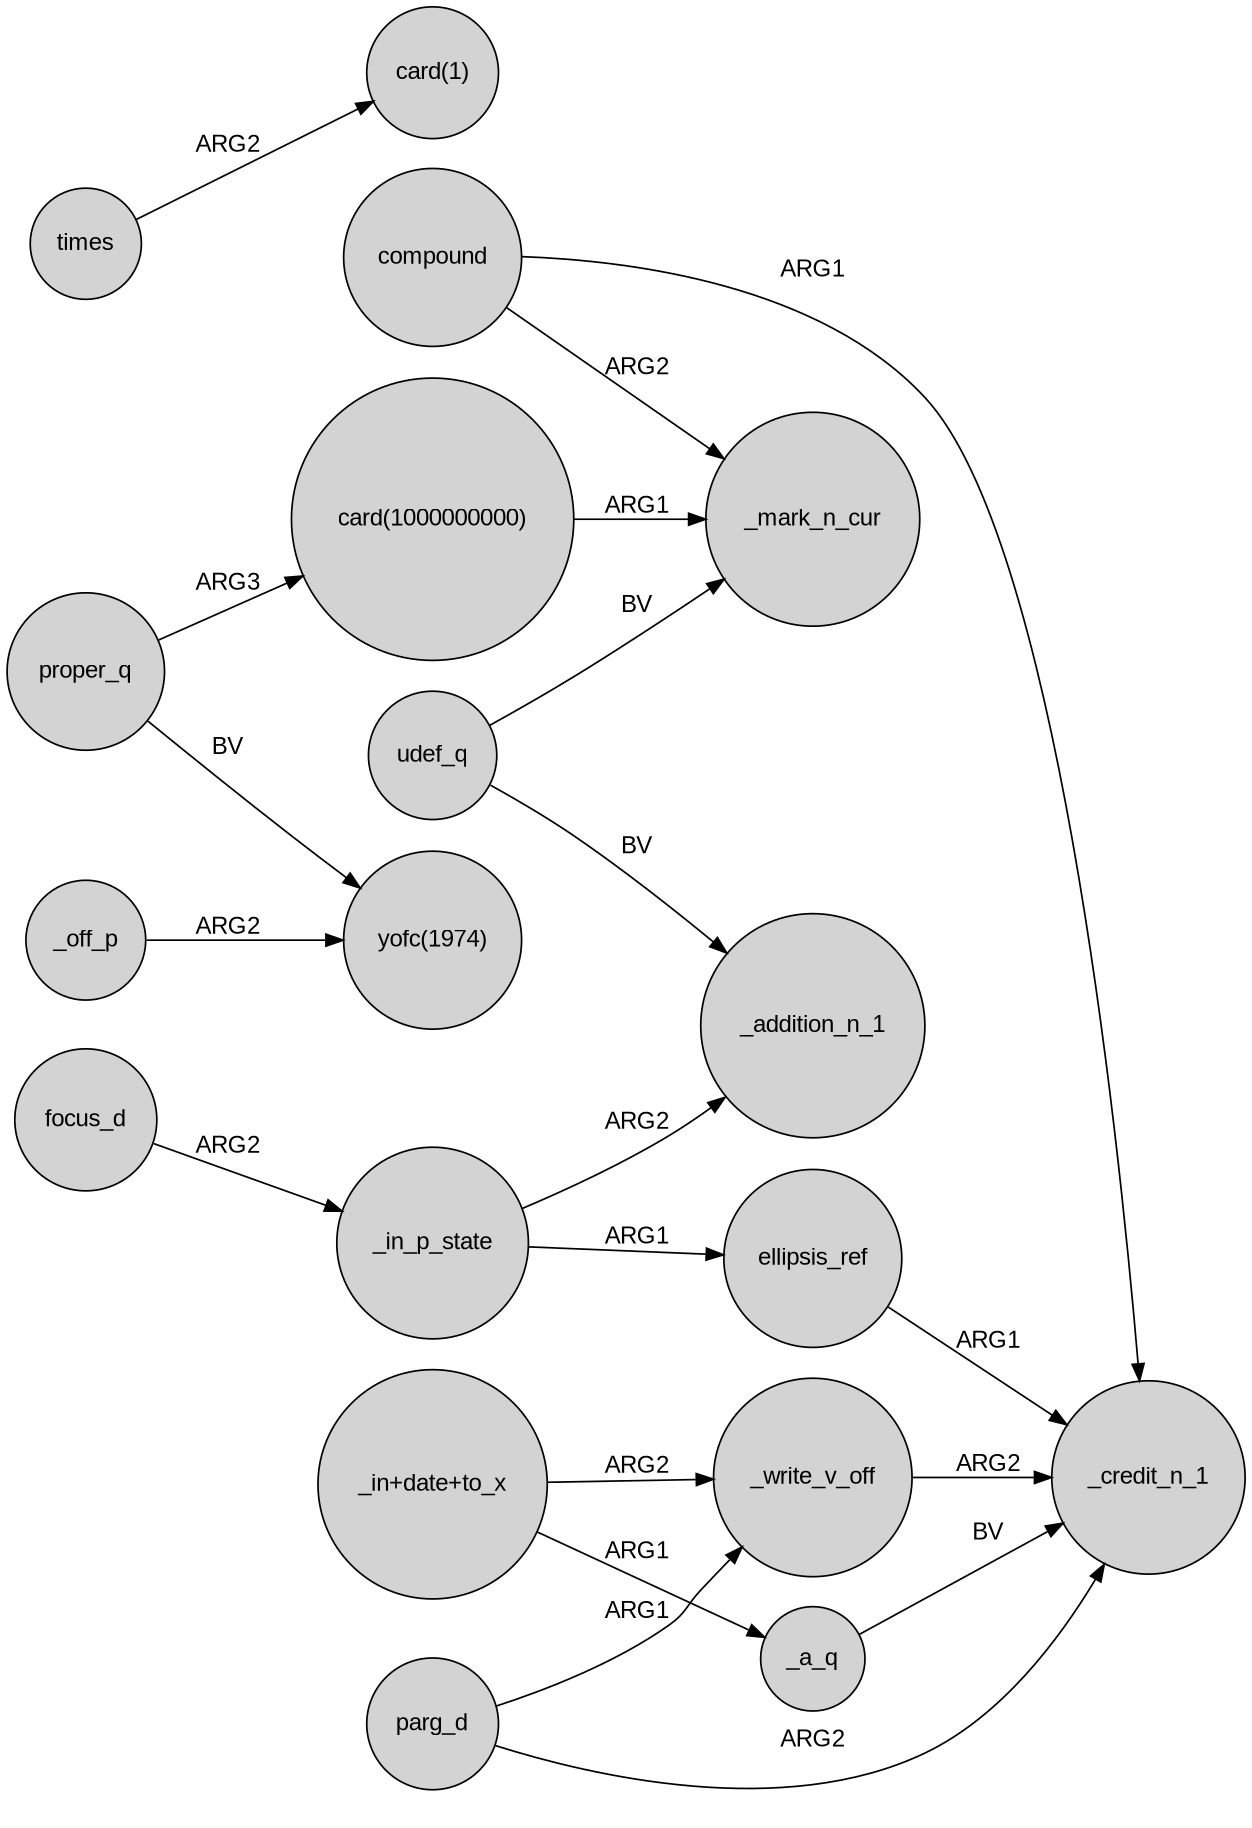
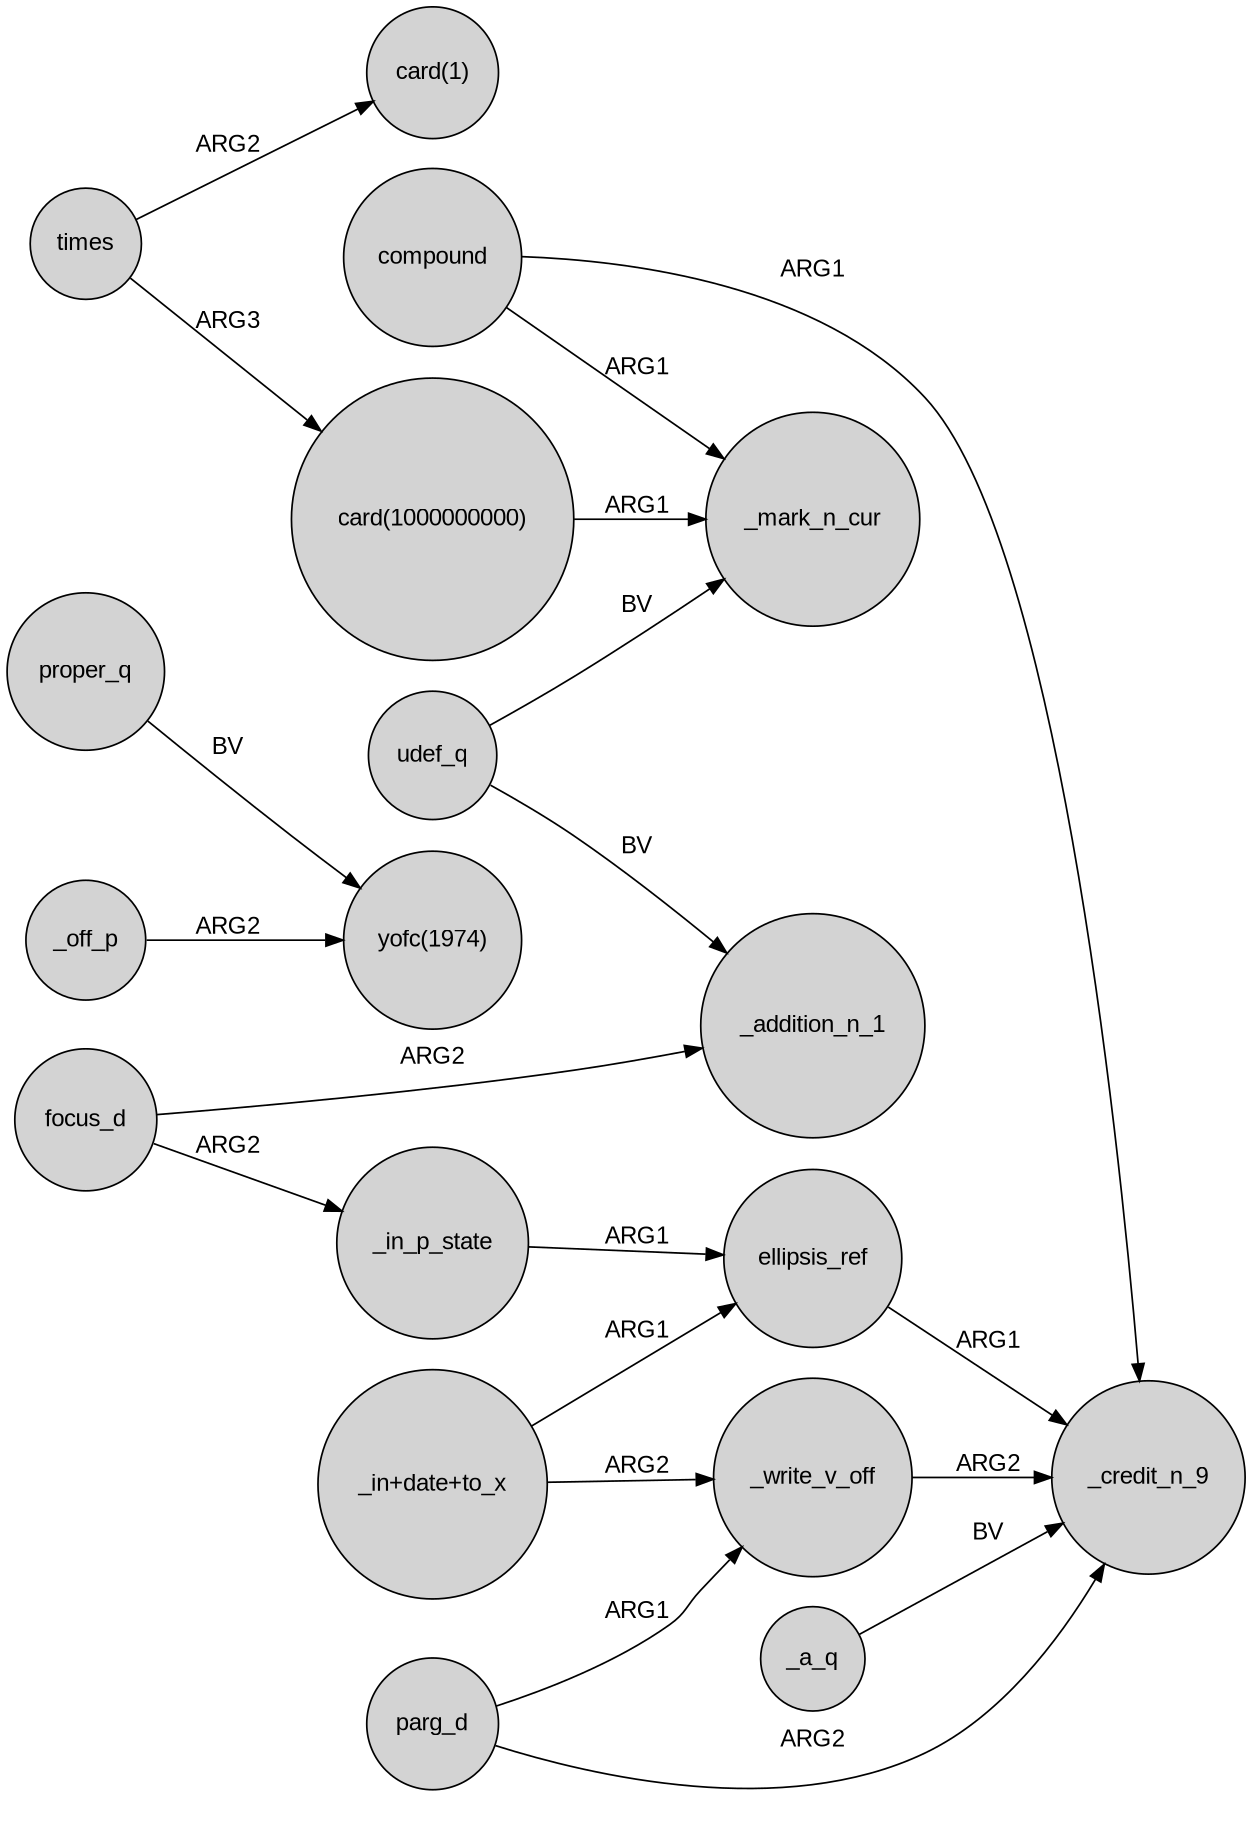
edge "compound" -> "_mark_n_cur": label "ARG2" -> "ARG1"
edge "proper_q" -> "card(1000000000)": now "times" -> "card(1000000000)"
edge "_in_p_state" -> "_addition_n_1": now "focus_d" -> "_addition_n_1"
node "_credit_n_1": label "_credit_n_1" -> "_credit_n_9"
edge "_in+date+to_x" -> "_a_q": now "_in+date+to_x" -> "ellipsis_ref"
